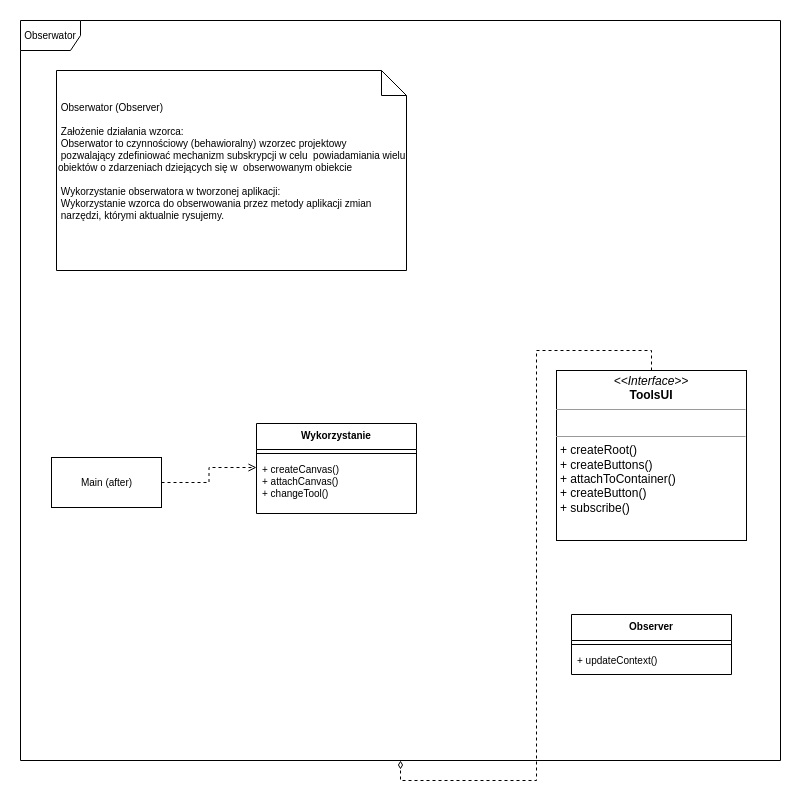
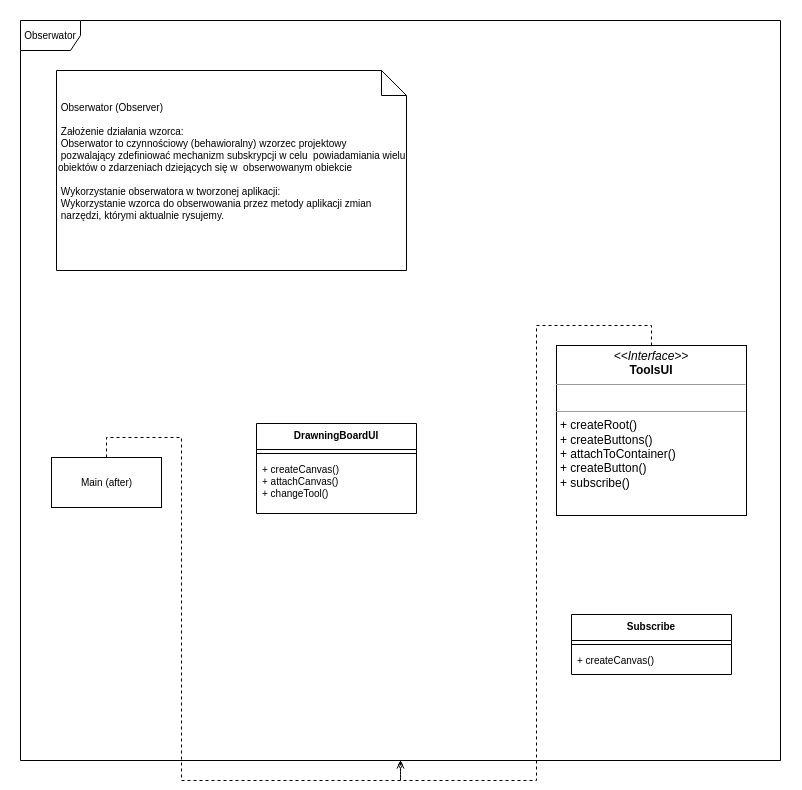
node "Wykorzystanie": label "Wykorzystanie" -> "DrawningBoardUI"
node "<<Interface>> ToolsUI + createRoot() + createButtons() + attachToContainer() + createButton() + subscribe()": moved (652, 456) -> (652, 431)
edge "Main (after)" -> "+ createCanvas() + attachCanvas() + changeTool()": now "Main (after)" -> "Obserwator"
node "Observer": label "Observer" -> "Subscribe"
node "+ updateContext()": label "+ updateContext()" -> "+ createCanvas()"
